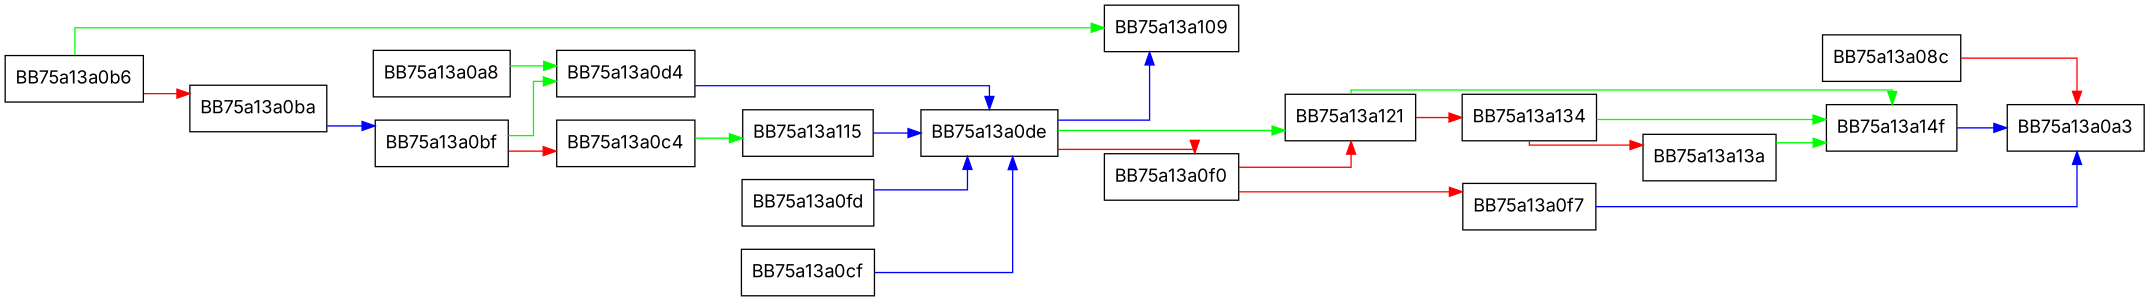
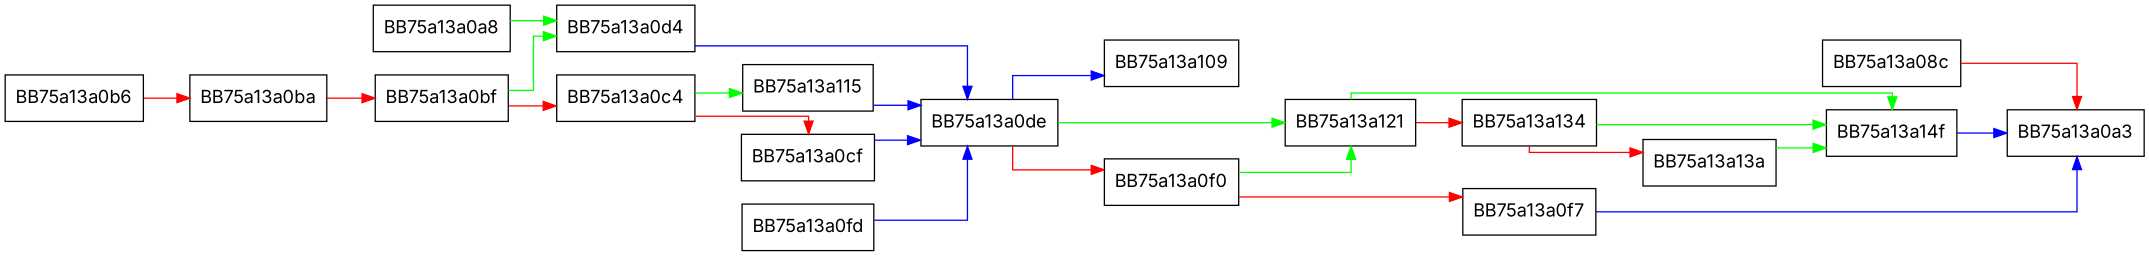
edge "BB75a13a0b6" -> "BB75a13a109": removed
edge "BB75a13a0c4" -> "BB75a13a0cf": added
edge "BB75a13a0ba" -> "BB75a13a0bf": color blue -> red
edge "BB75a13a0f0" -> "BB75a13a121": color red -> green
